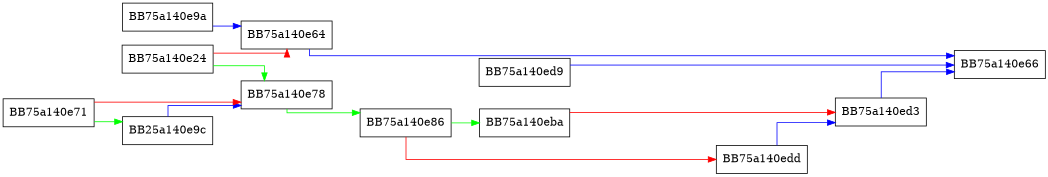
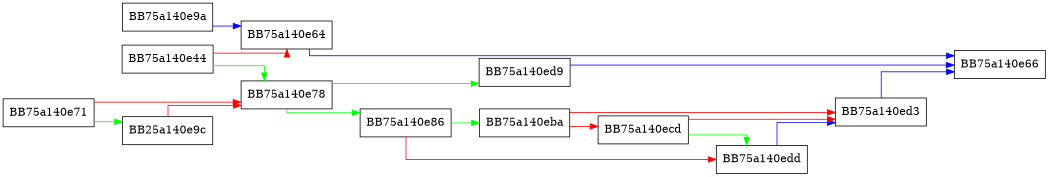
node "BB75a140e24": label "BB75a140e24" -> "BB75a140e44"
edge "BB75a140e78" -> "BB75a140ed9": added
edge "BB25a140e9c" -> "BB75a140e78": color blue -> red
node "BB75a140ecd": added
